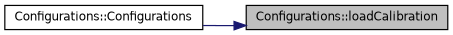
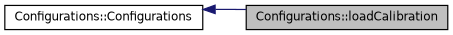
edge "Configurations::Configurations" -> "Configurations::loadCalibration": reversed
